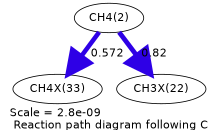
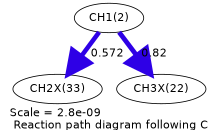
node "CH4(2)": label "CH4(2)" -> "CH1(2)"
node "CH4X(33)": label "CH4X(33)" -> "CH2X(33)"
